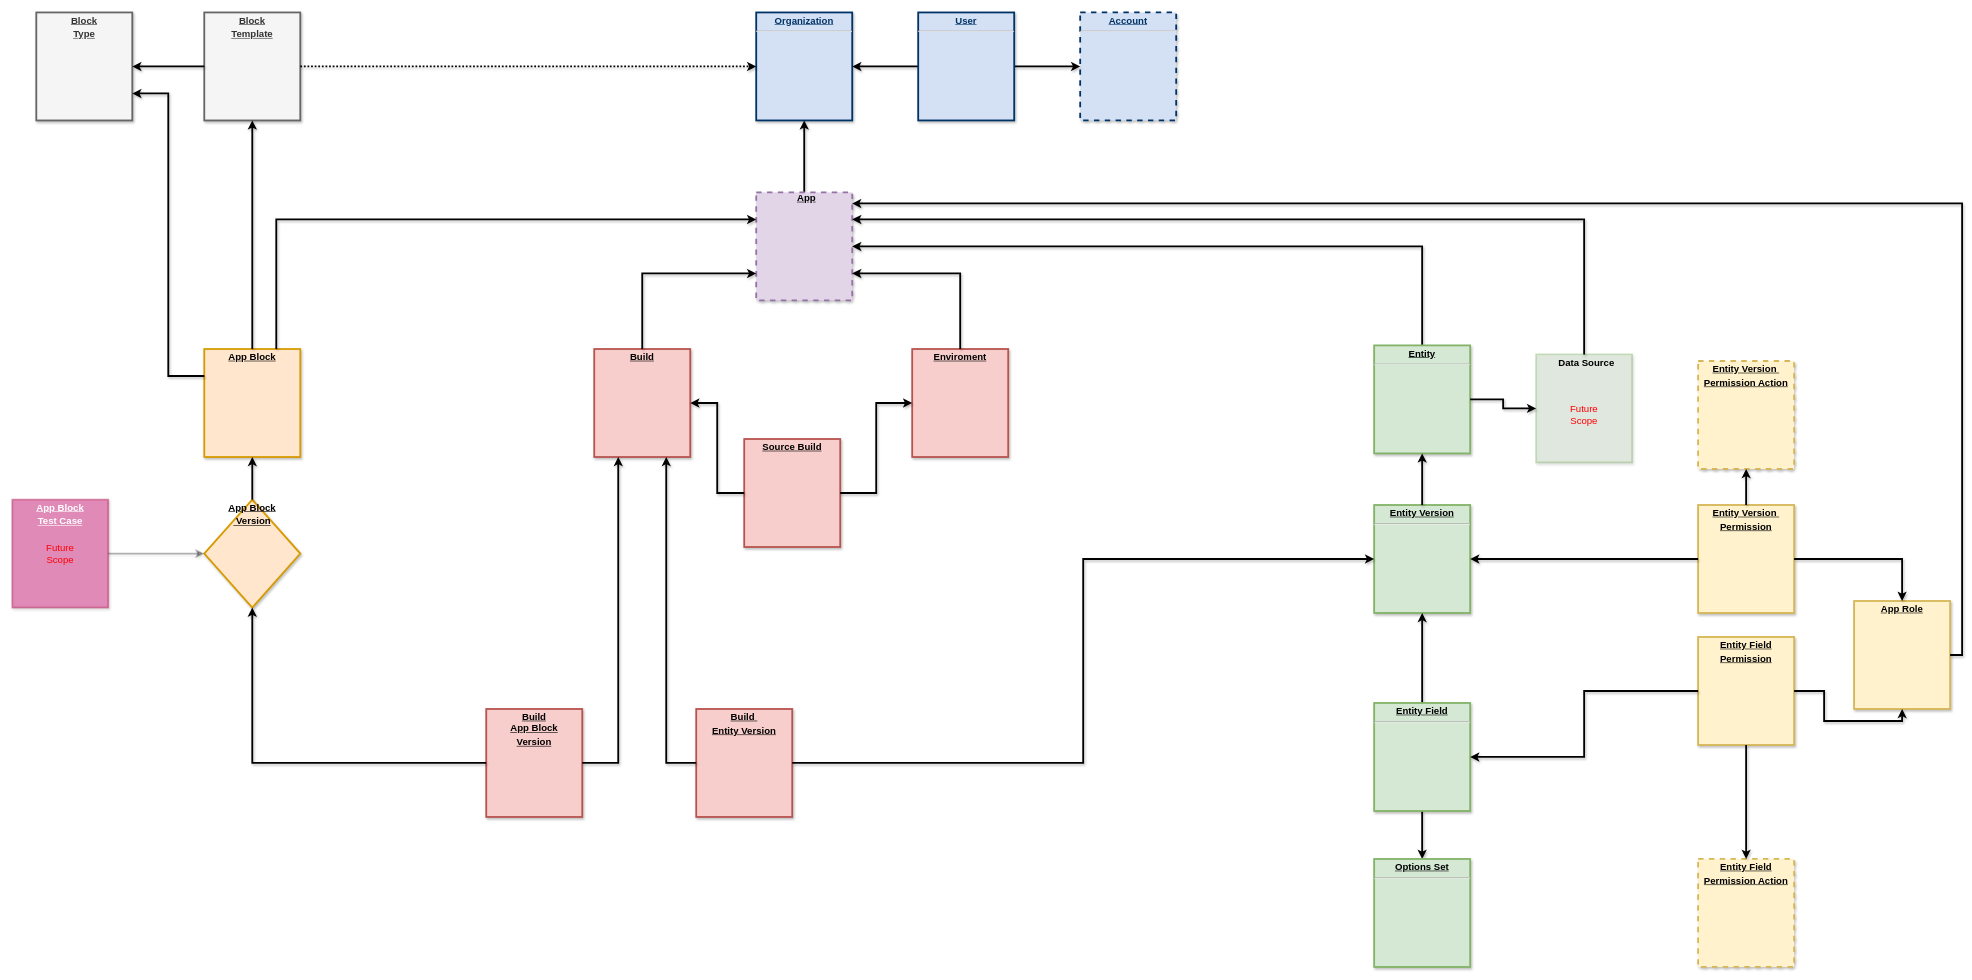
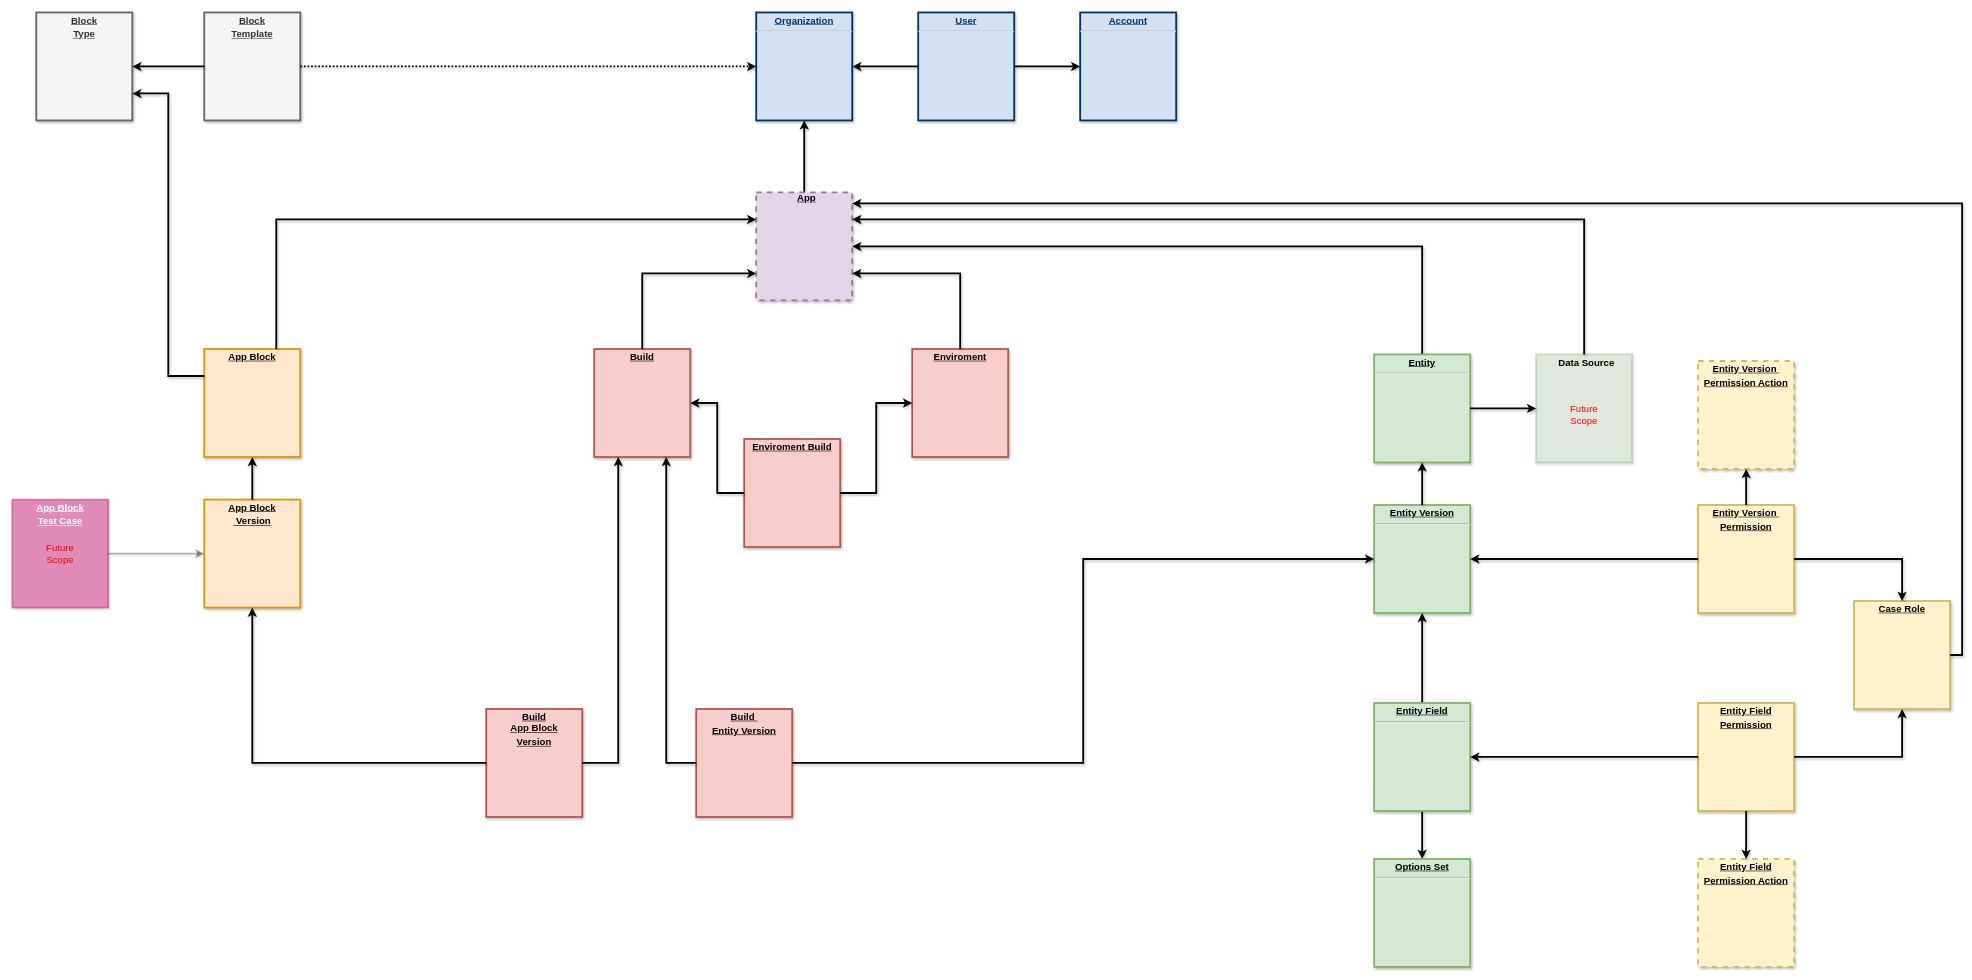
node "Account": style dashed -> solid
edge "App Block" -> "Block Template": removed
node "Entity": moved (1422, 399) -> (1422, 408)
node "Source Build": label "Source Build" -> "Enviroment Build"
node "App Block Version": shape diamond -> rectangle
node "App Role": label "App Role" -> "Case Role"
node "Entity Field Permission": moved (1746, 691) -> (1746, 757)
